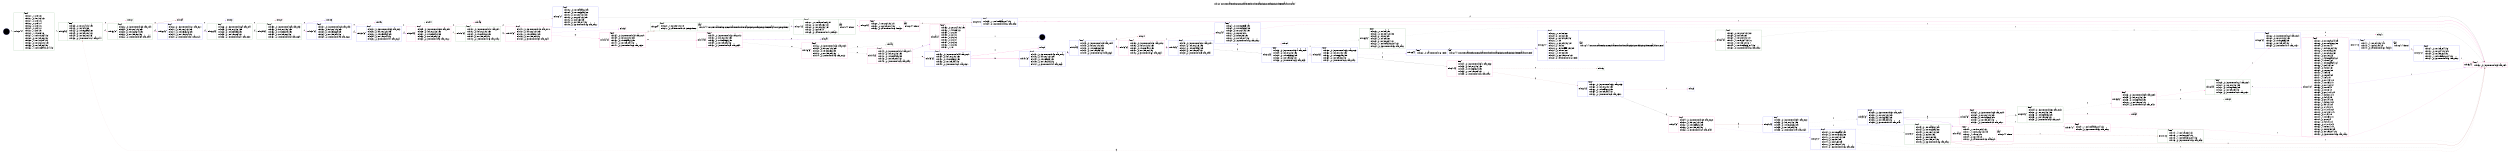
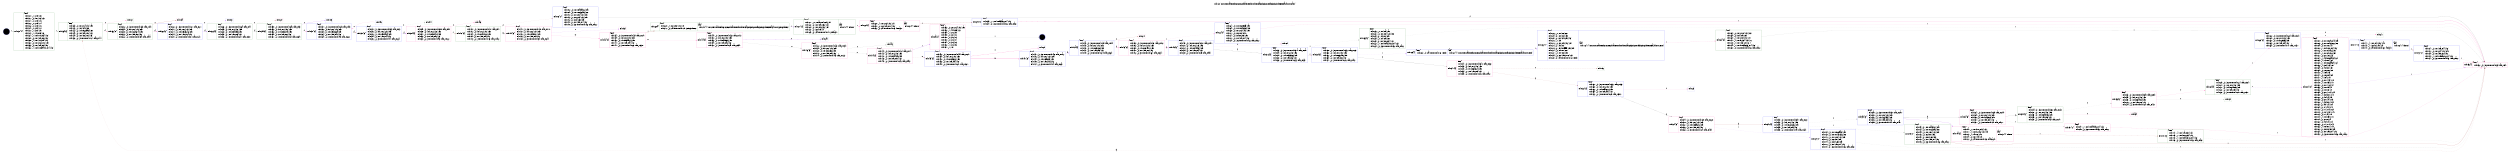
edge "0x4013b7 [25]" -> "0x40199c": reversed
